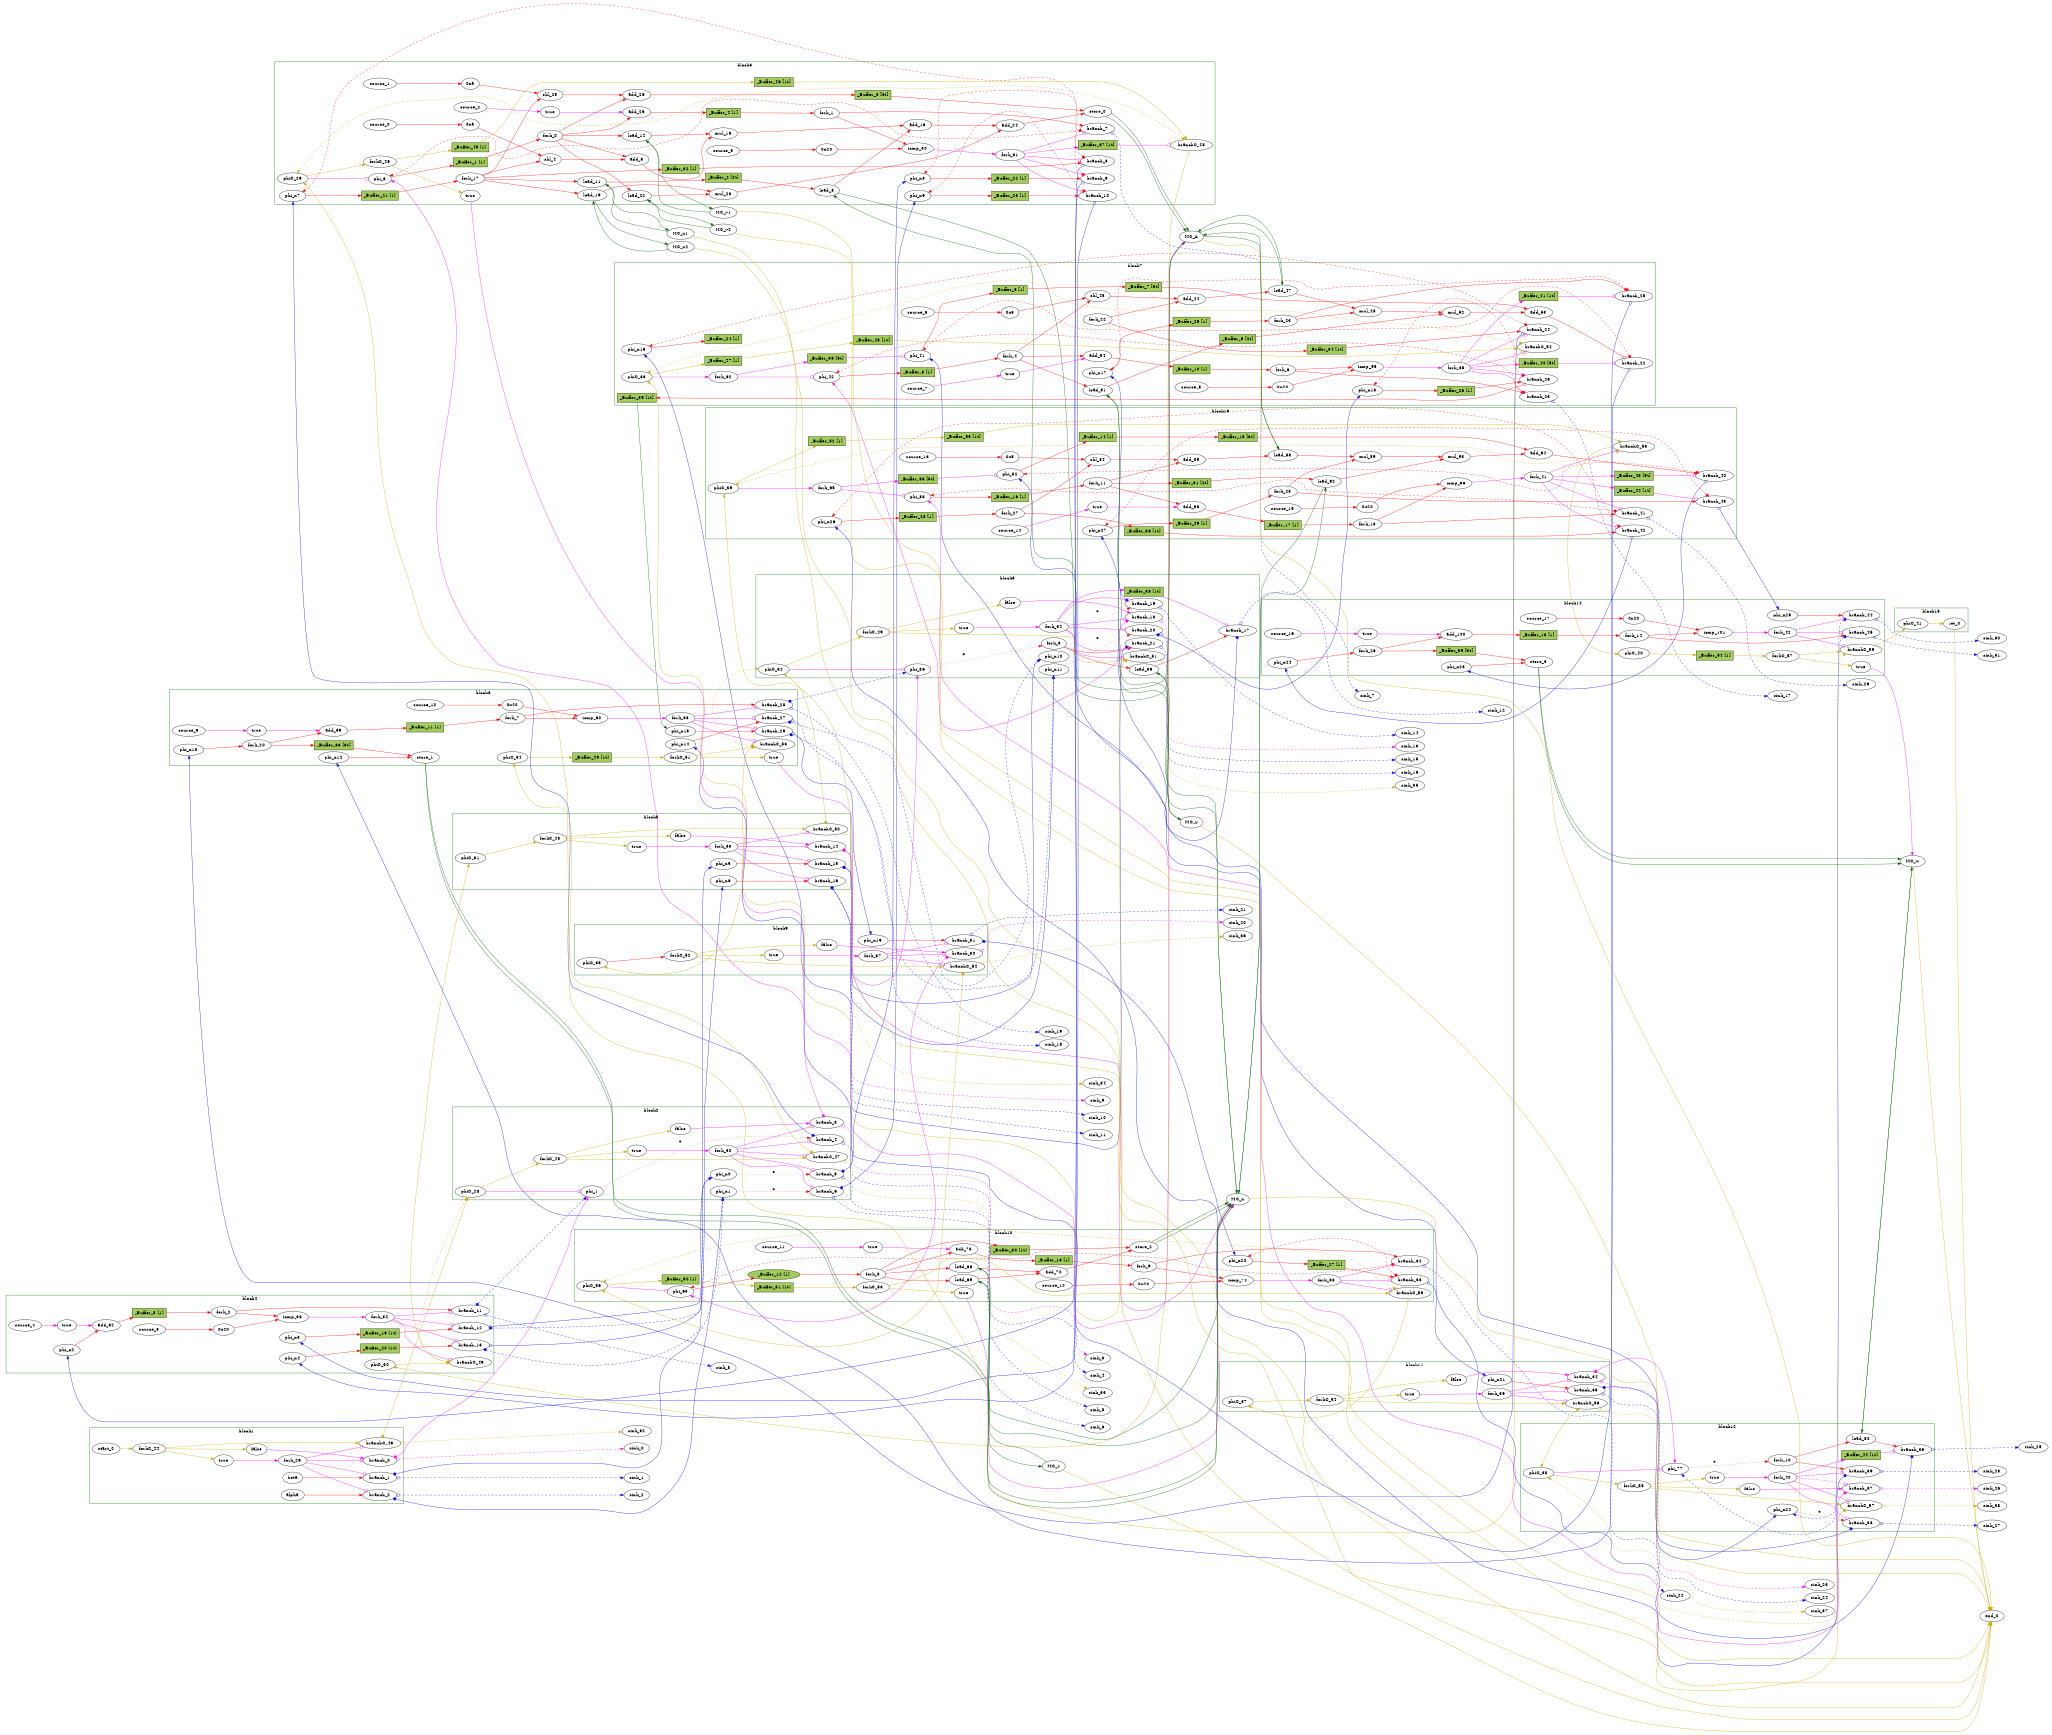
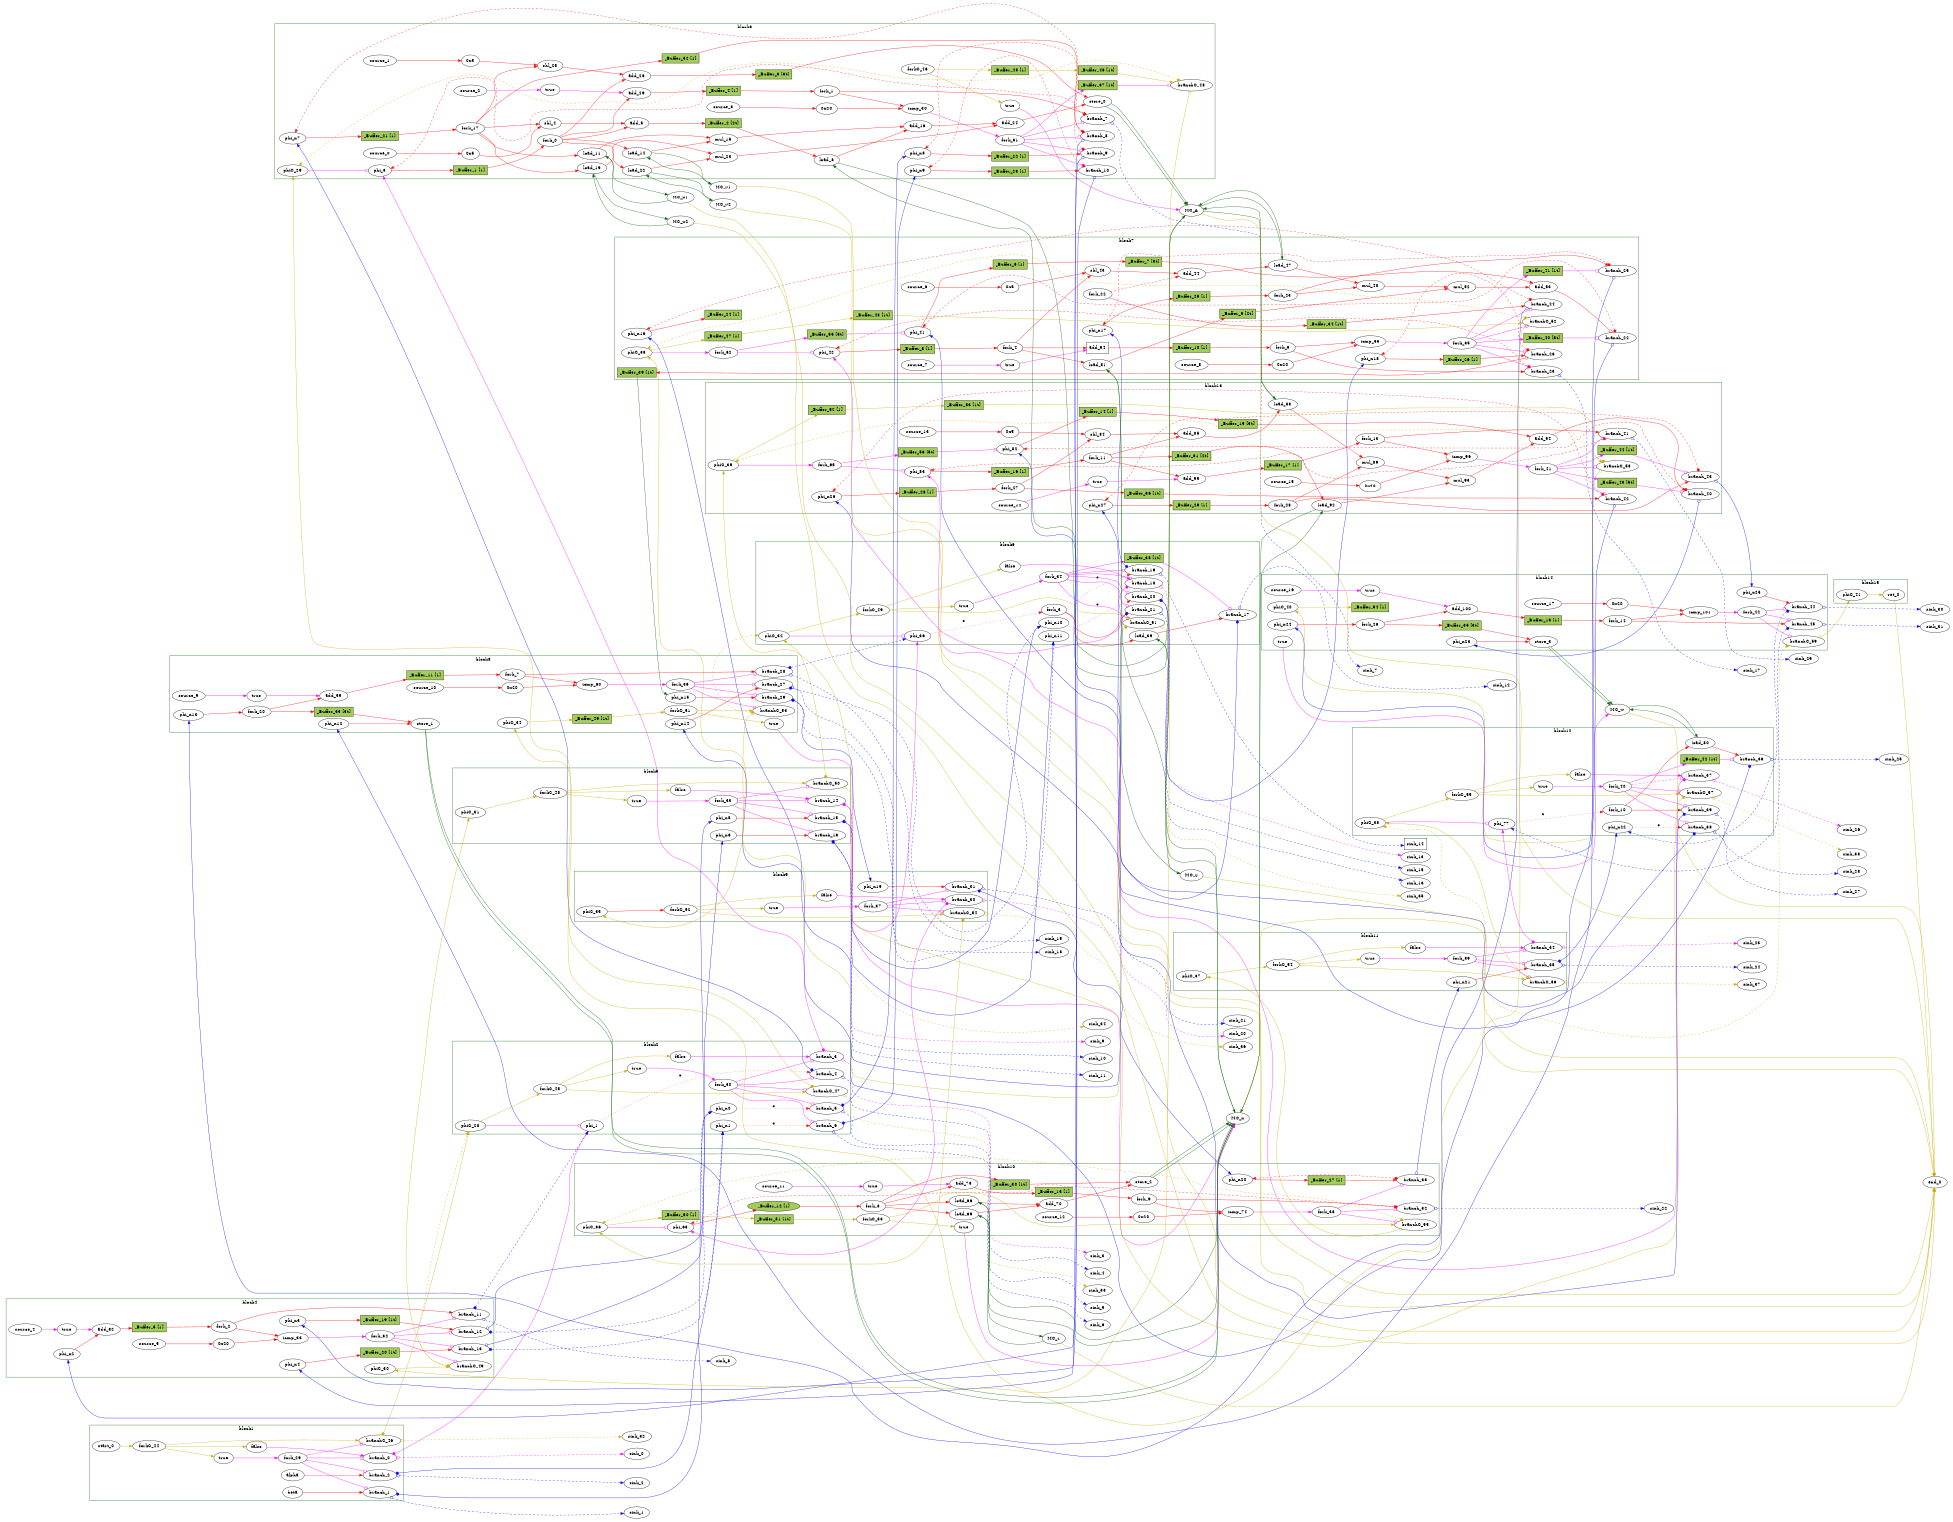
edge "phiC_29" -> "forkC_46": removed
edge "fork_22" -> "add_44": style solid -> dashed
node "add_54": shape ellipse -> box
node "forkC_57": removed
node "sink_14": shape ellipse -> box
